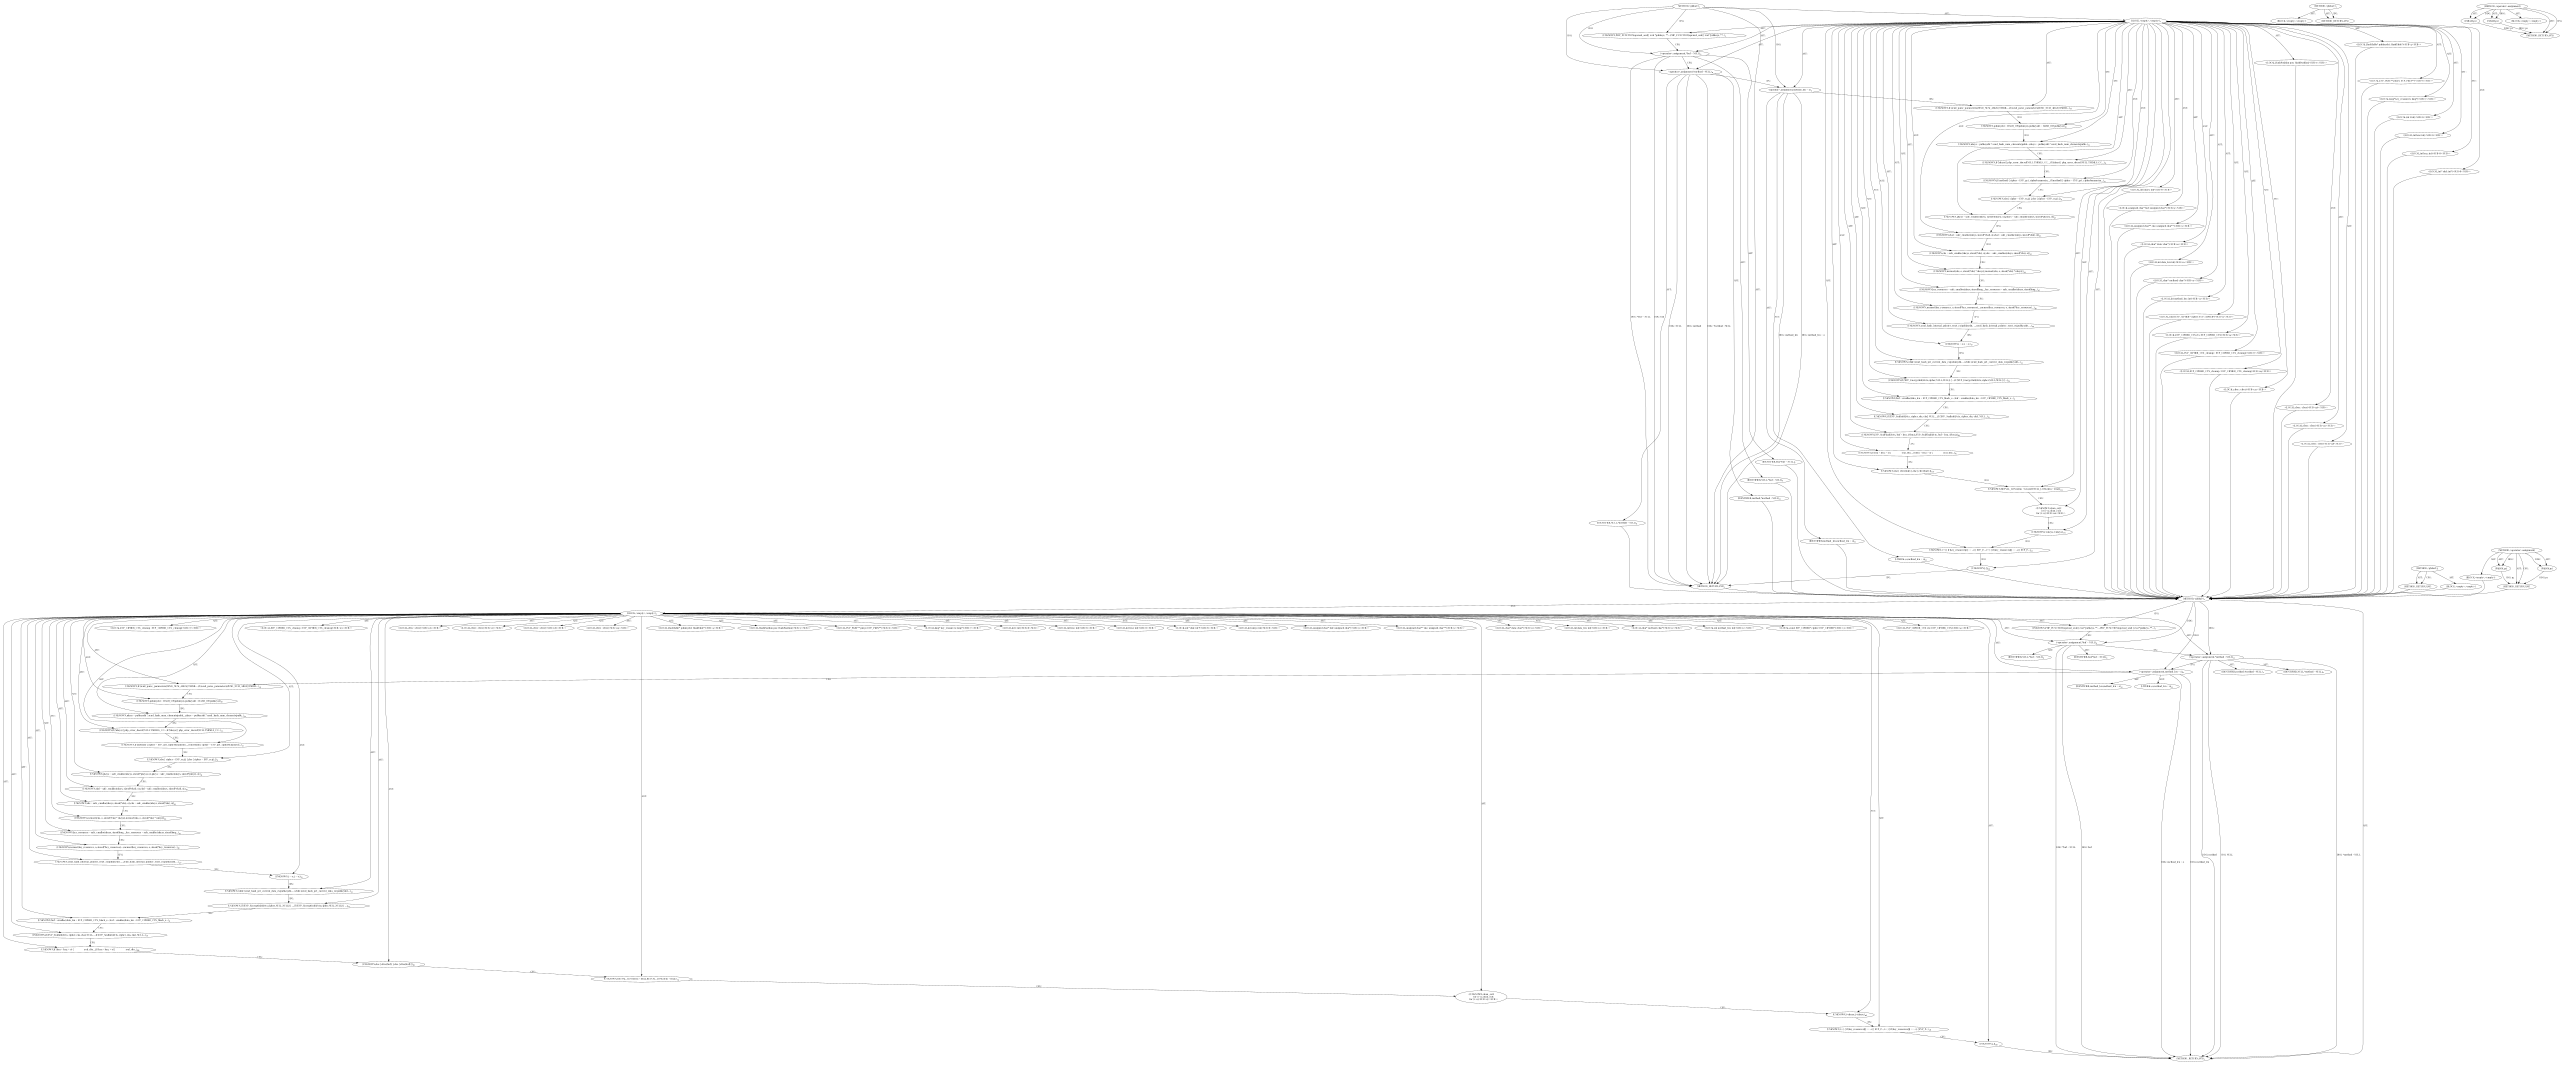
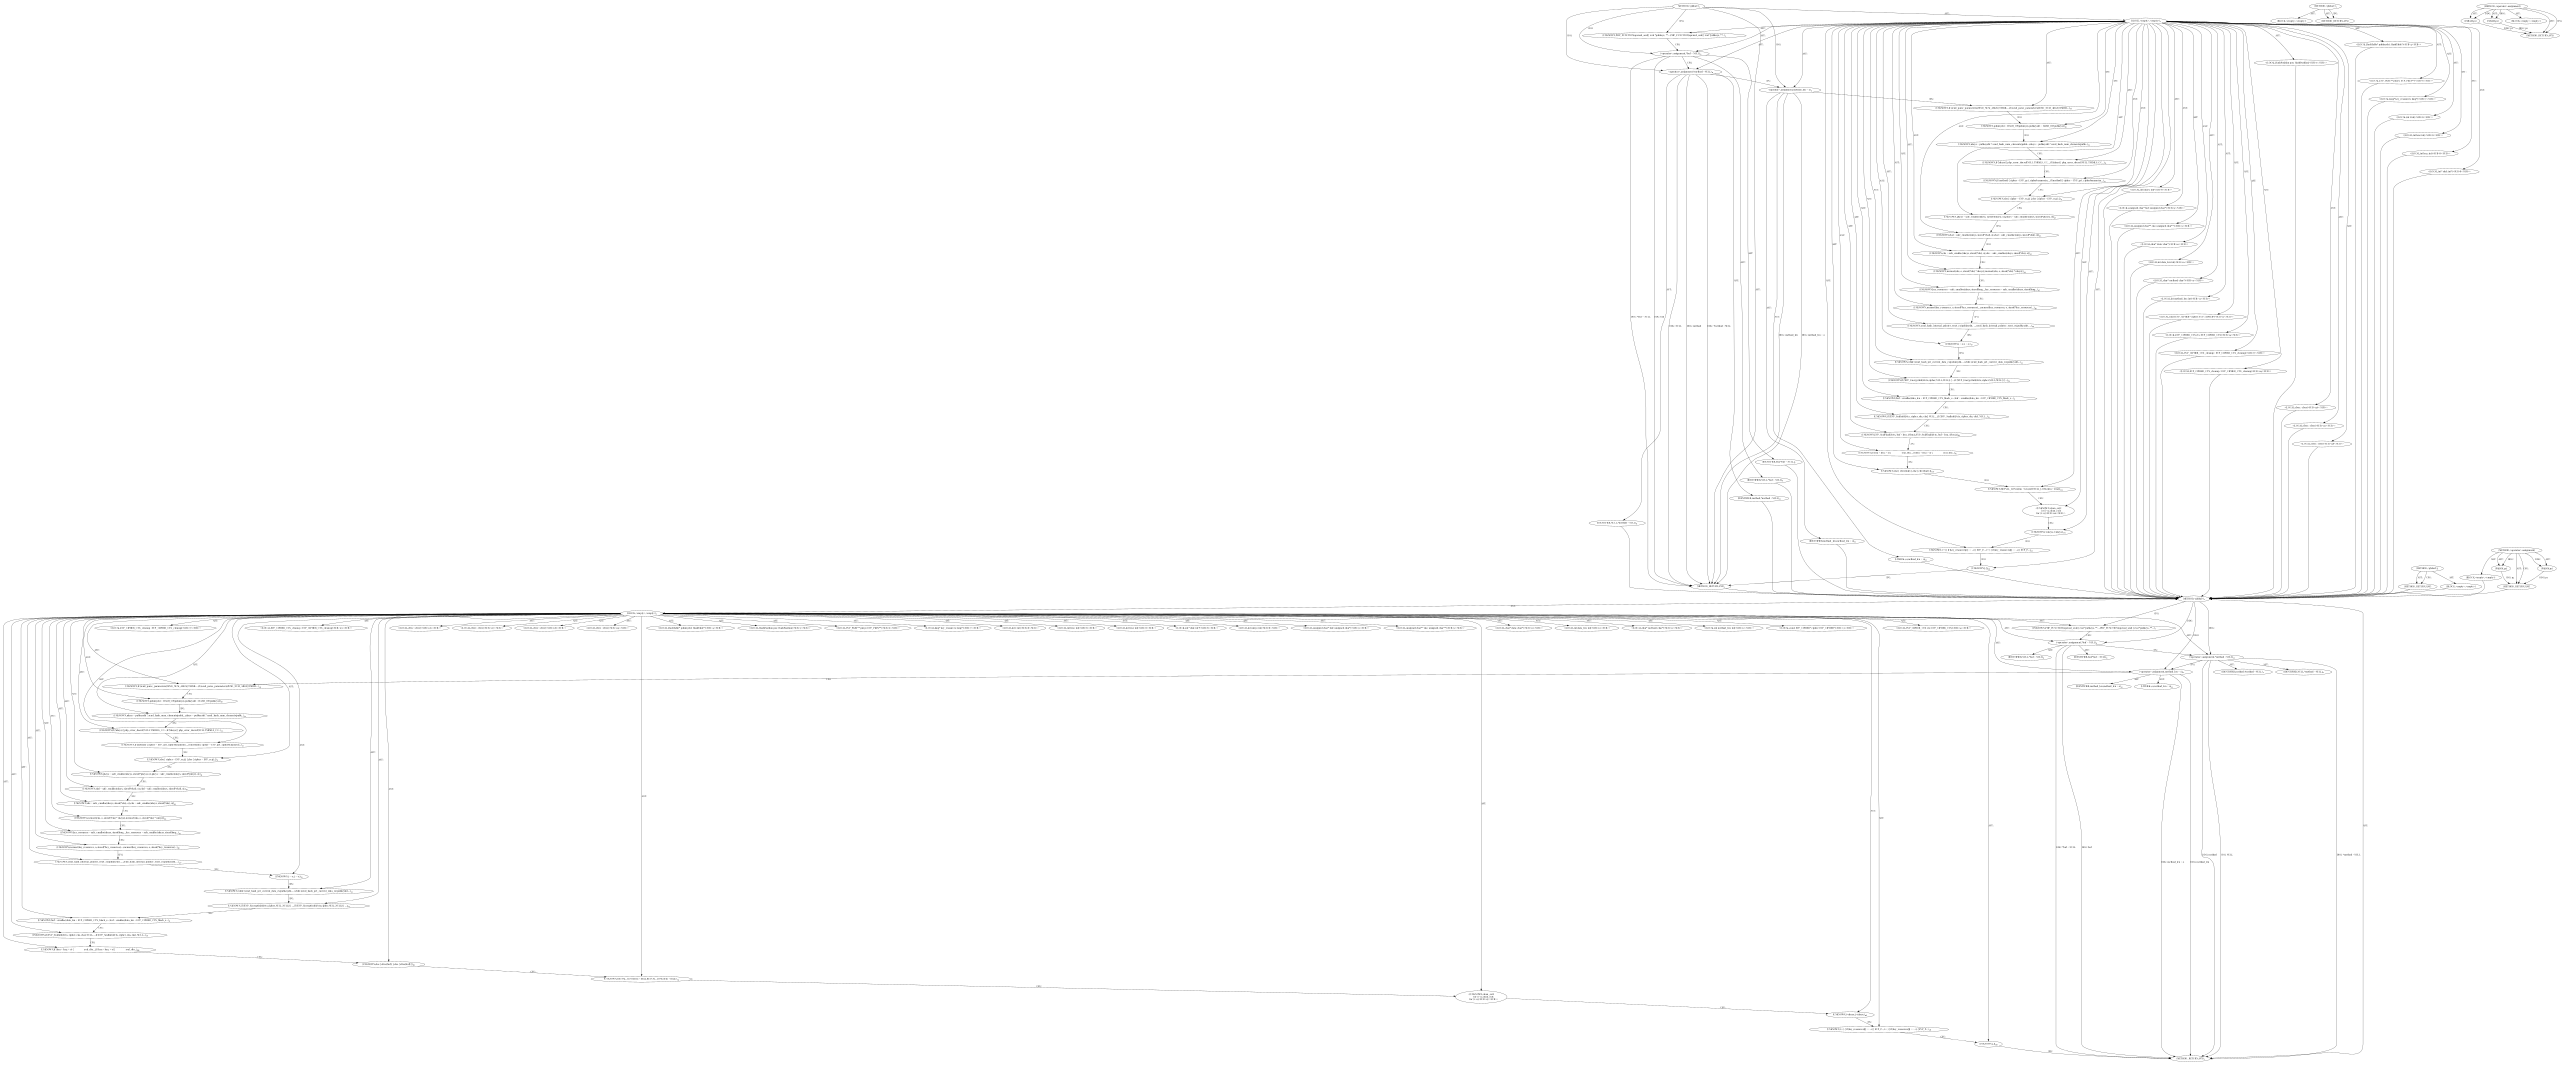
node "<(LOCAL,efree : efree)<SUB>125</SUB>>": removed
